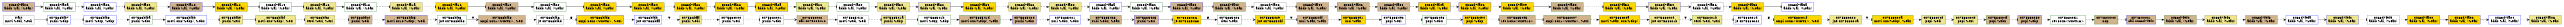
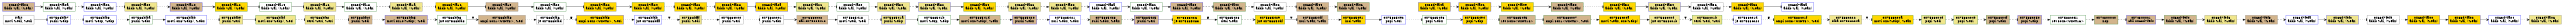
node "0x63d7fa48 addb %al, (%eax)": removed
node "0x7588c022 jne 0x7588c04a": label "0x7588c022 jne 0x7588c04a" -> "0x7588c022 bfba 0x7588c04a"
